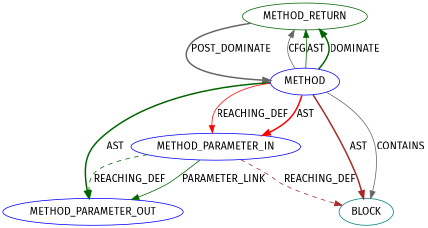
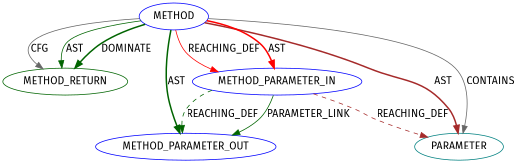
edge "METHOD_RETURN" -> "METHOD": removed, label "POST_DOMINATE"
node "BLOCK": label "BLOCK" -> "PARAMETER"
